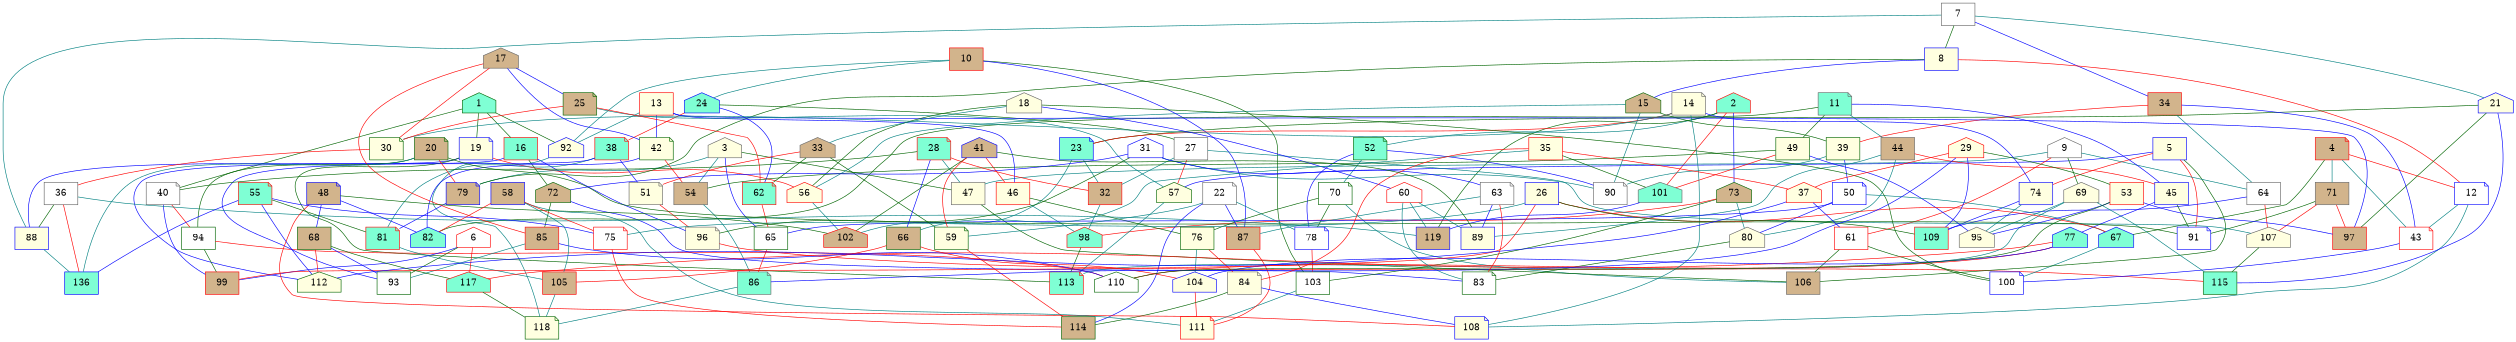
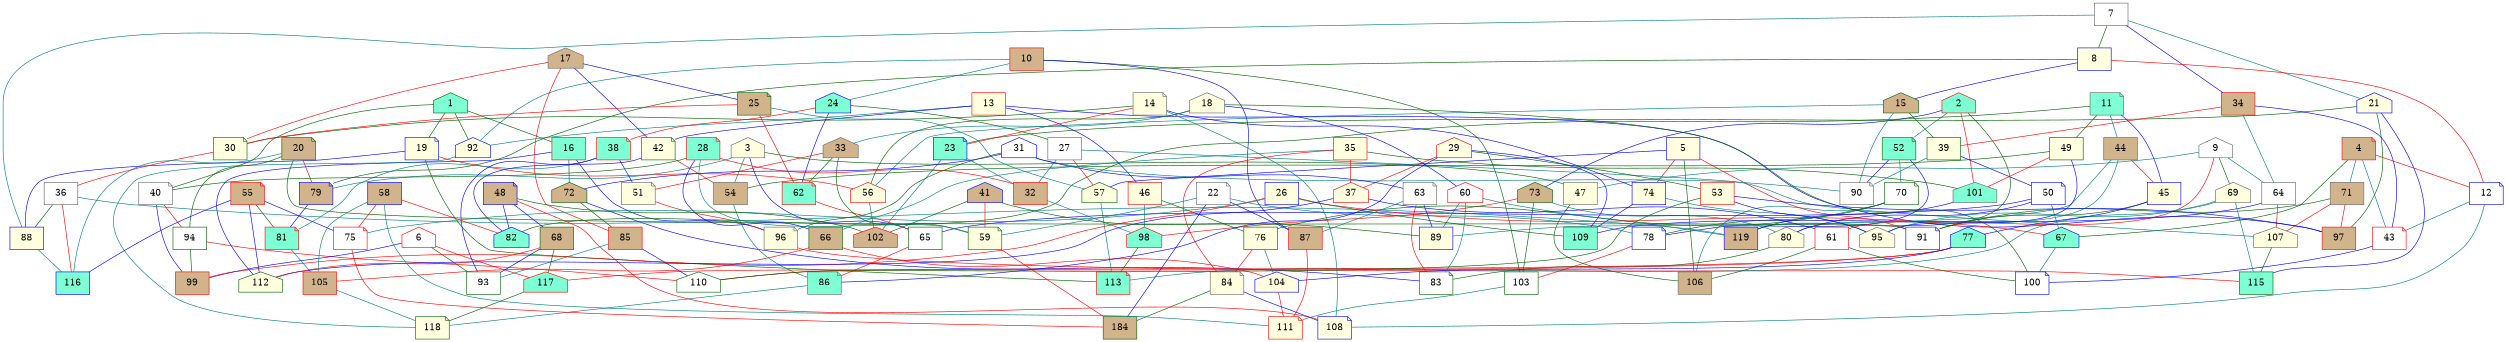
edge "14" -- "30": color teal -> darkgreen
edge "41" -- "46": removed
edge "28" -- "47": now "28" -- "59"
node "55": fillcolor aquamarine -> tan
node "136": label "136" -> "116"
node "114": label "114" -> "184"
